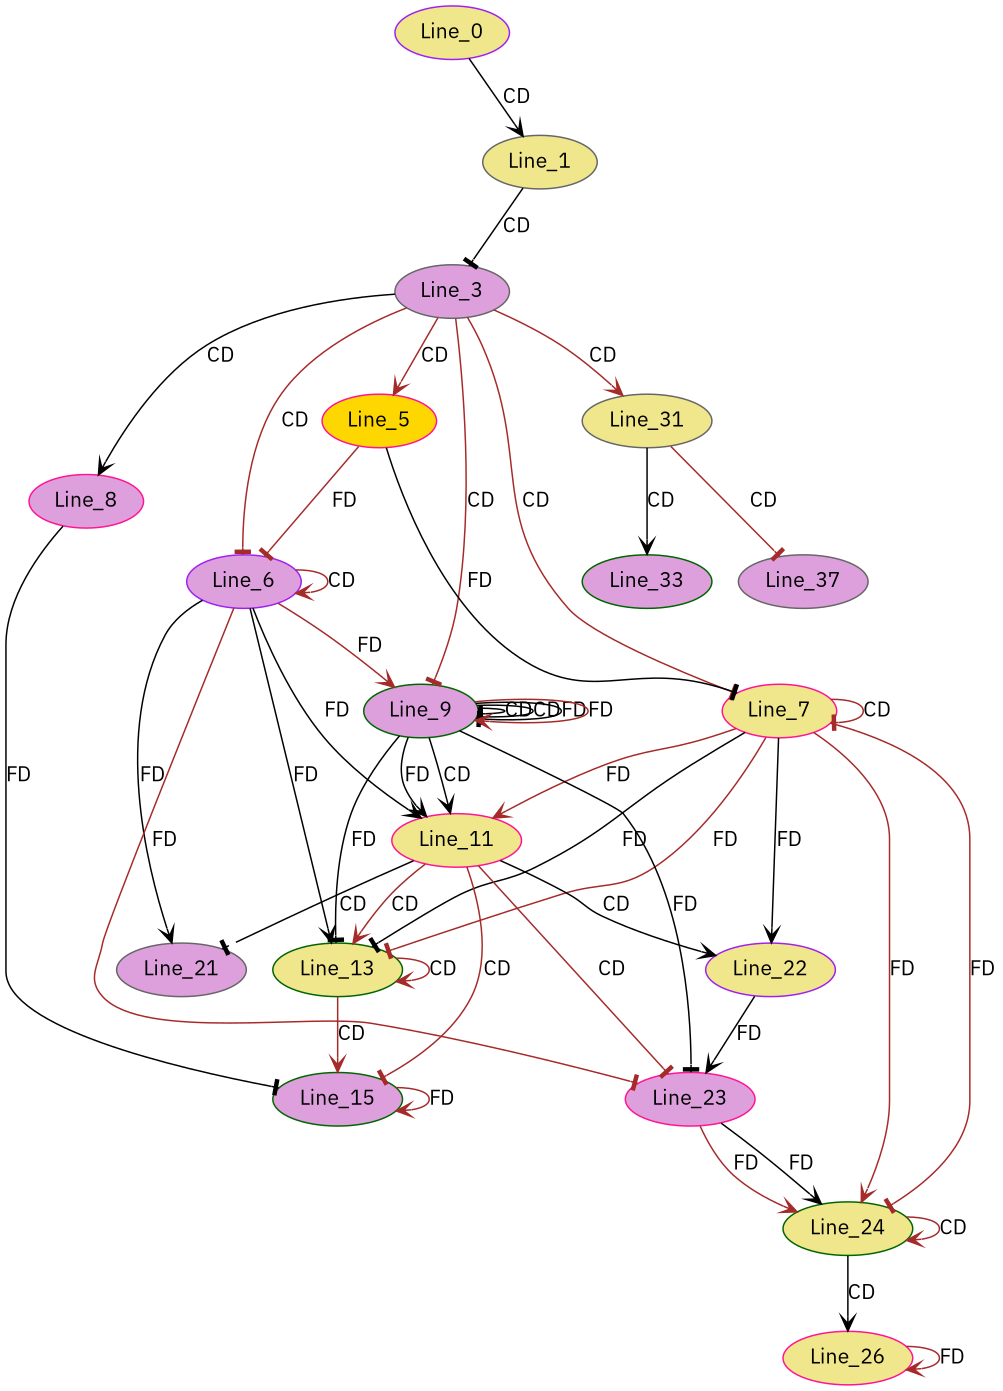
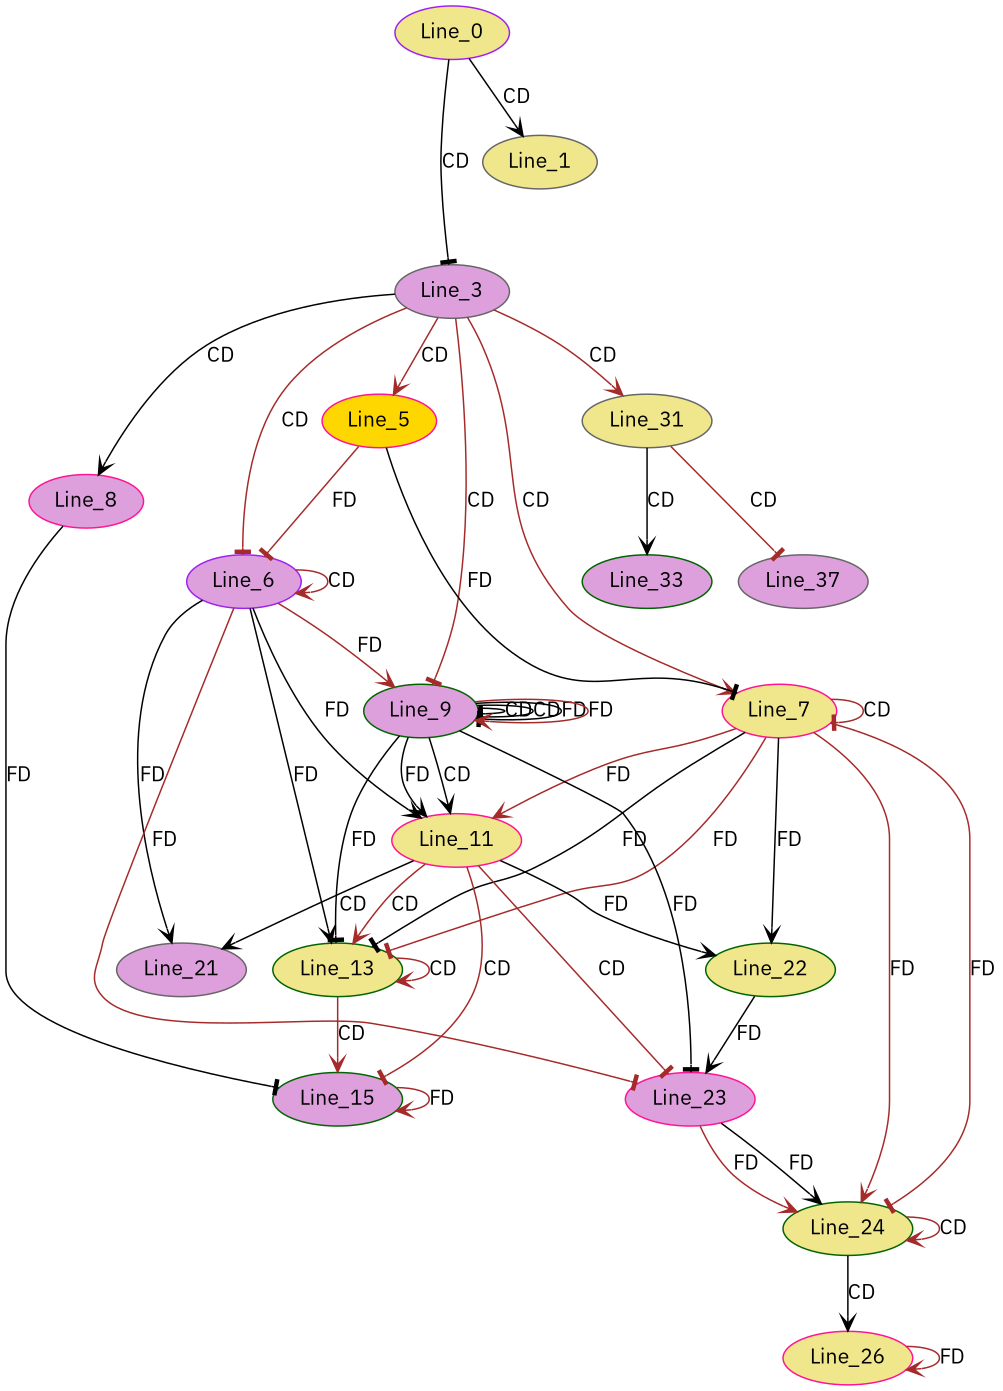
edge "Line_1" -> "Line_3": now "Line_0" -> "Line_3"
edge "Line_3" -> "Line_7": arrowhead tee -> vee
edge "Line_11" -> "Line_22": label "CD" -> "FD"
edge "Line_11" -> "Line_21": arrowhead tee -> vee
node "Line_22": color purple -> darkgreen
